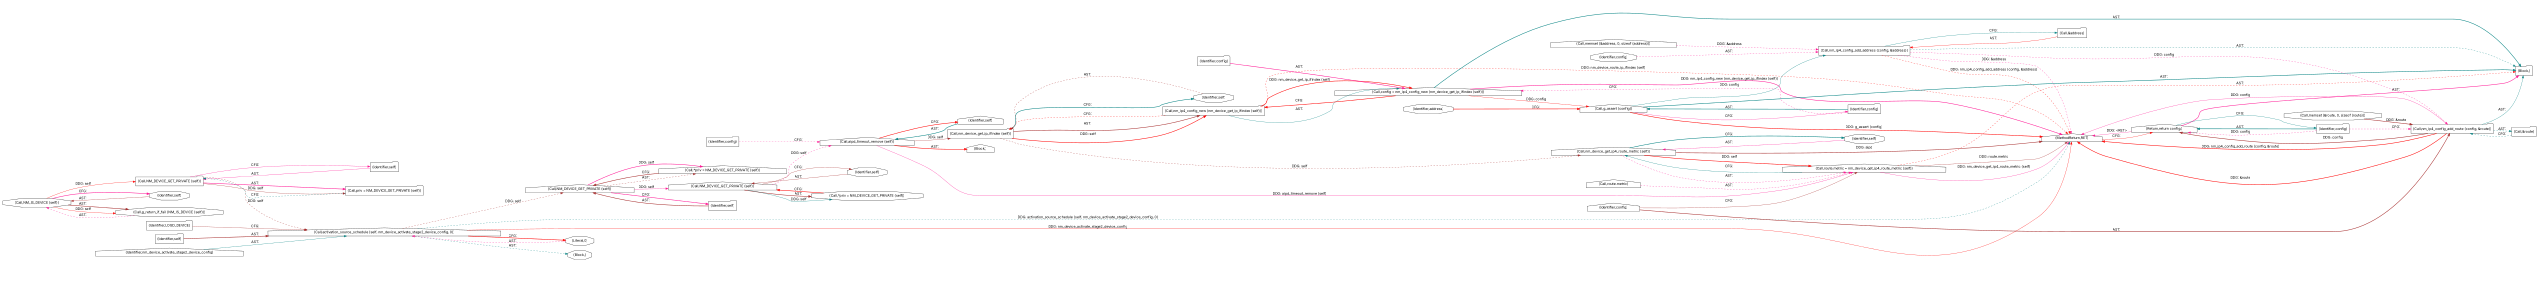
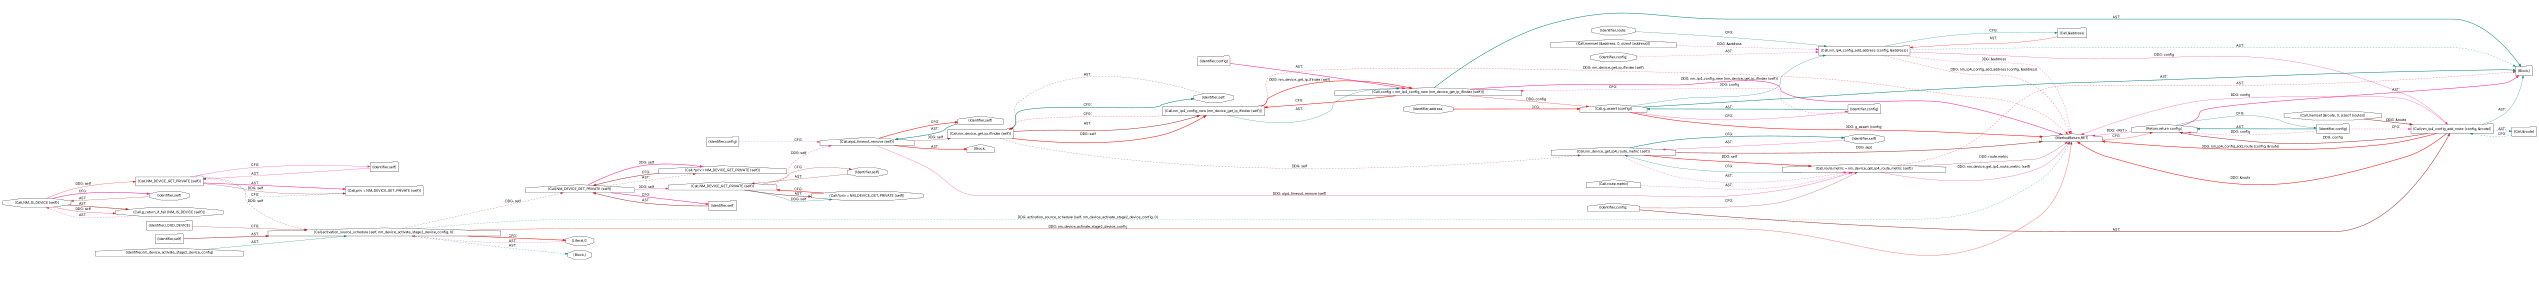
node "(Identifier,route)": added
edge "(Call,nm_ip4_config_add_address (config, &address))" -> "(Call,nm_ip4_config_add_route (config, &route))": style dashed -> solid
edge "(Call,nm_ip4_config_new (nm_device_get_ip_ifindex (self)))" -> "(MethodReturn,RET)": label "DDG: nm_device_route_ip_ifindex (self)" -> "DDG: nm_device_get_ip_ifindex (self)"
